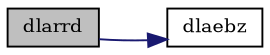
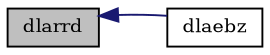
edge "dlarrd" -> "dlaebz": reversed
